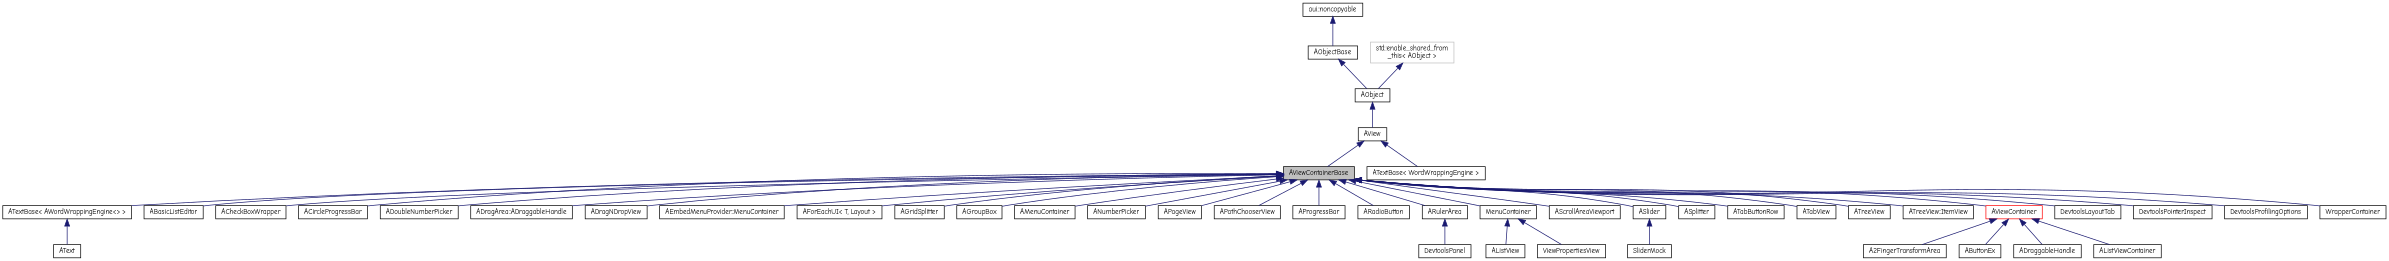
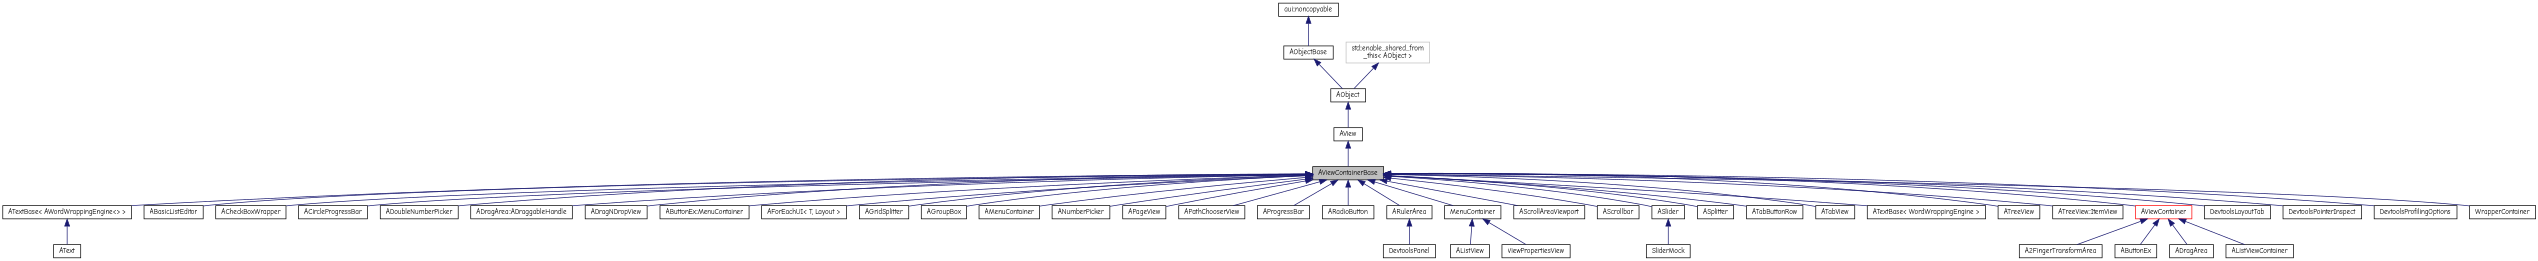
edge "ATextBase< WordWrappingEngine >" -> "AView": now "ATextBase< WordWrappingEngine >" -> "AViewContainerBase"
node "AEmbedMenuProvider::MenuContainer": label "AEmbedMenuProvider::MenuContainer" -> "AButtonEx::MenuContainer"
node "AScrollbar": added
node "ADraggableHandle": label "ADraggableHandle" -> "ADragArea"
